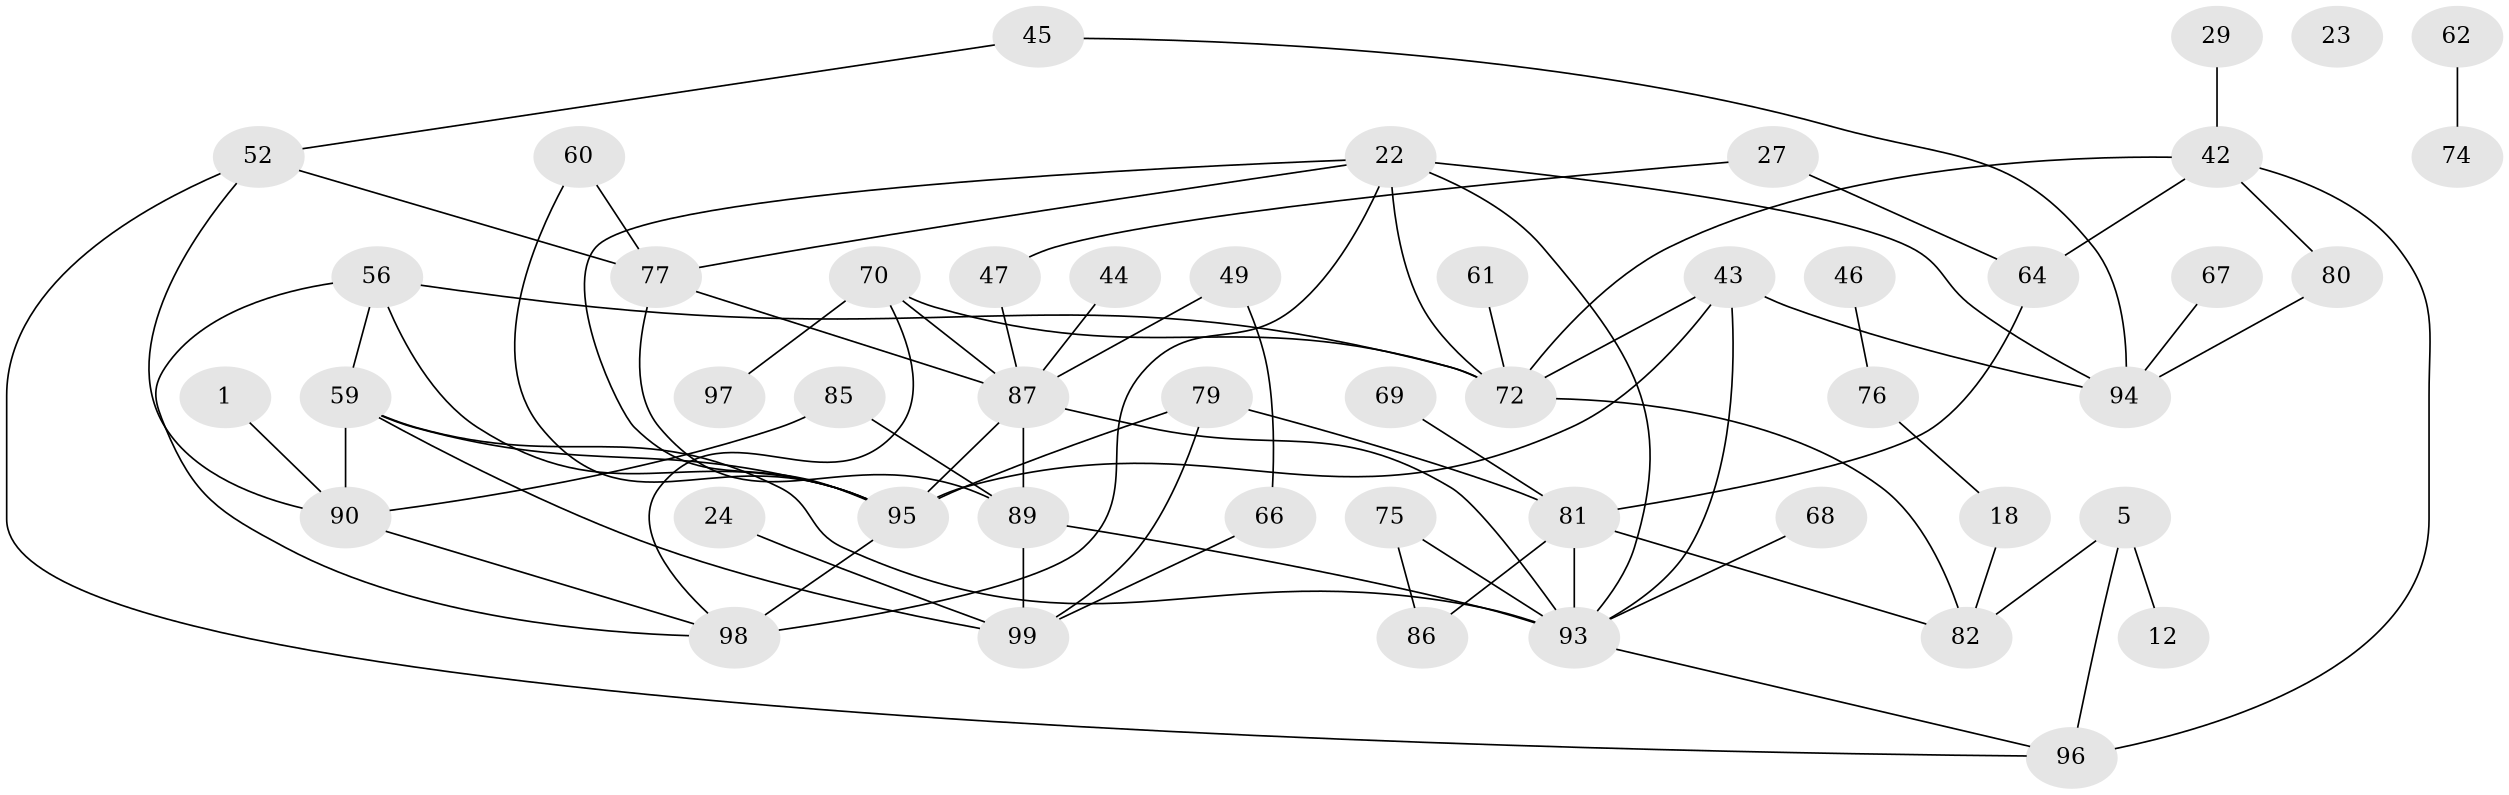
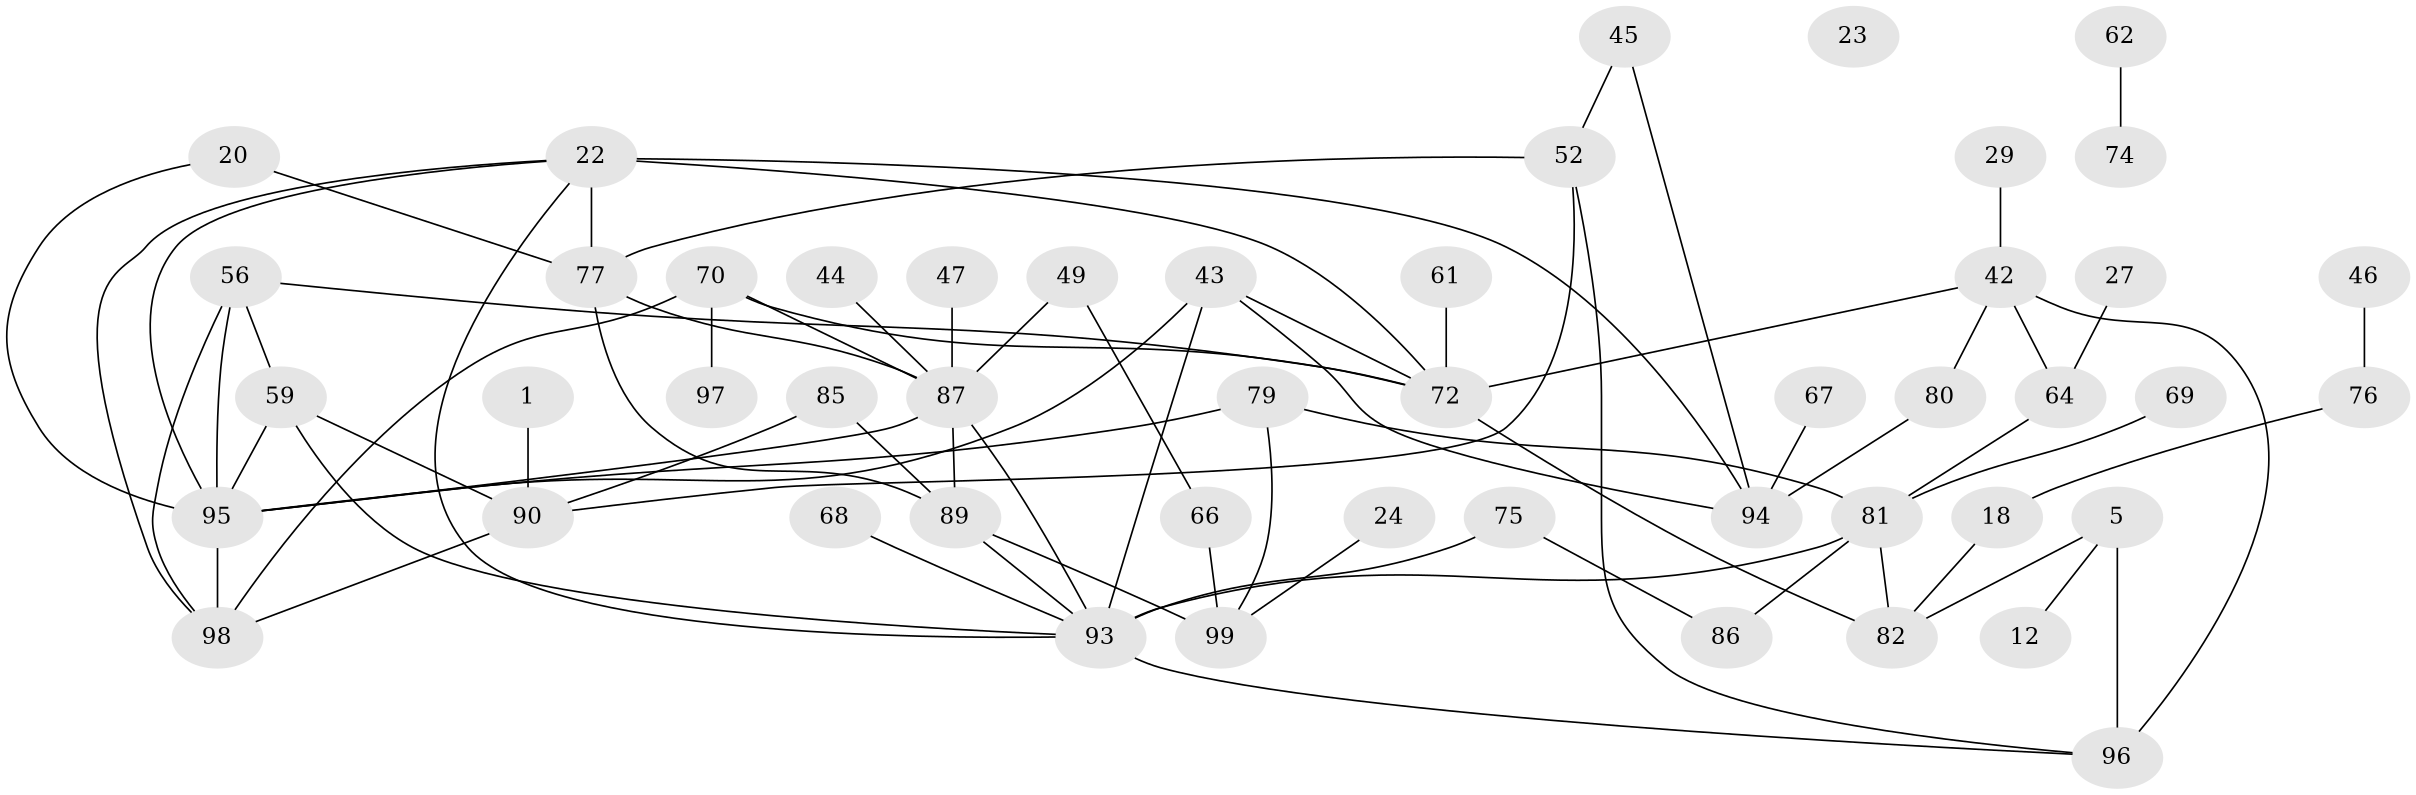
node "60": label "60" -> "20"
edge "27" -- "47": removed
edge "59" -- "99": removed
